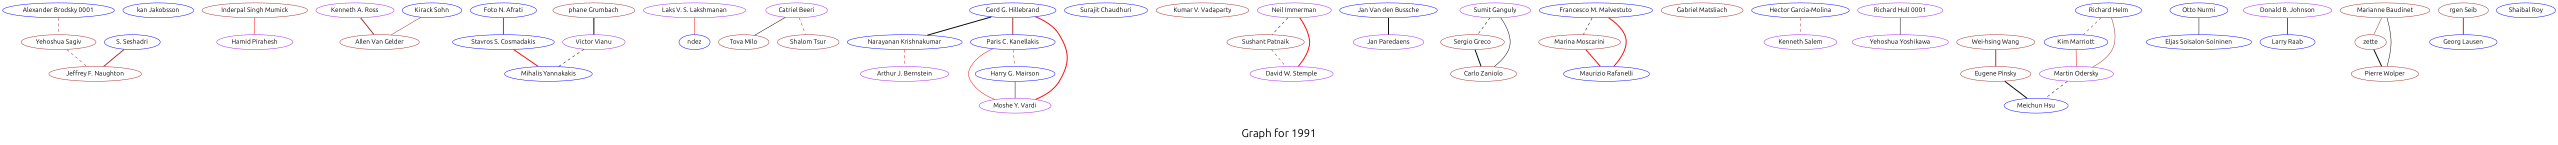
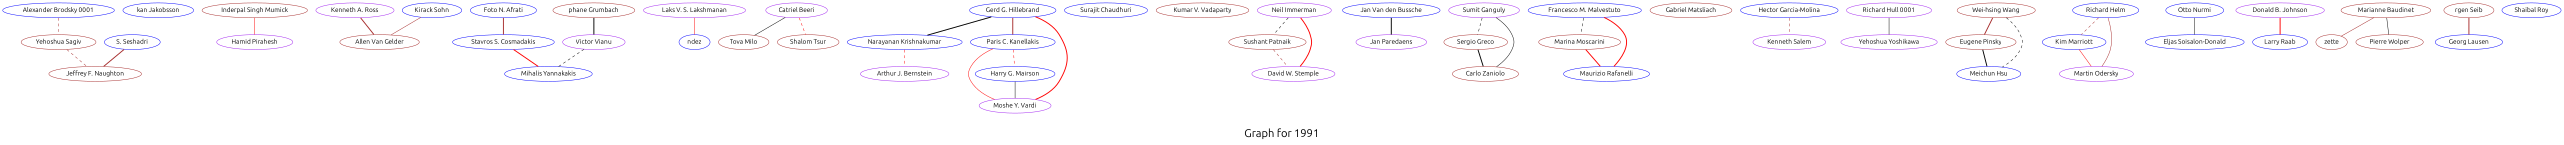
node "Eljas Soisalon-Soininen": label "Eljas Soisalon-Soininen" -> "Eljas Soisalon-Donald"
edge "zette" -- "Pierre Wolper": removed
edge "Martin Odersky" -- "Meichun Hsu": now "Wei-hsing Wang" -- "Meichun Hsu"
